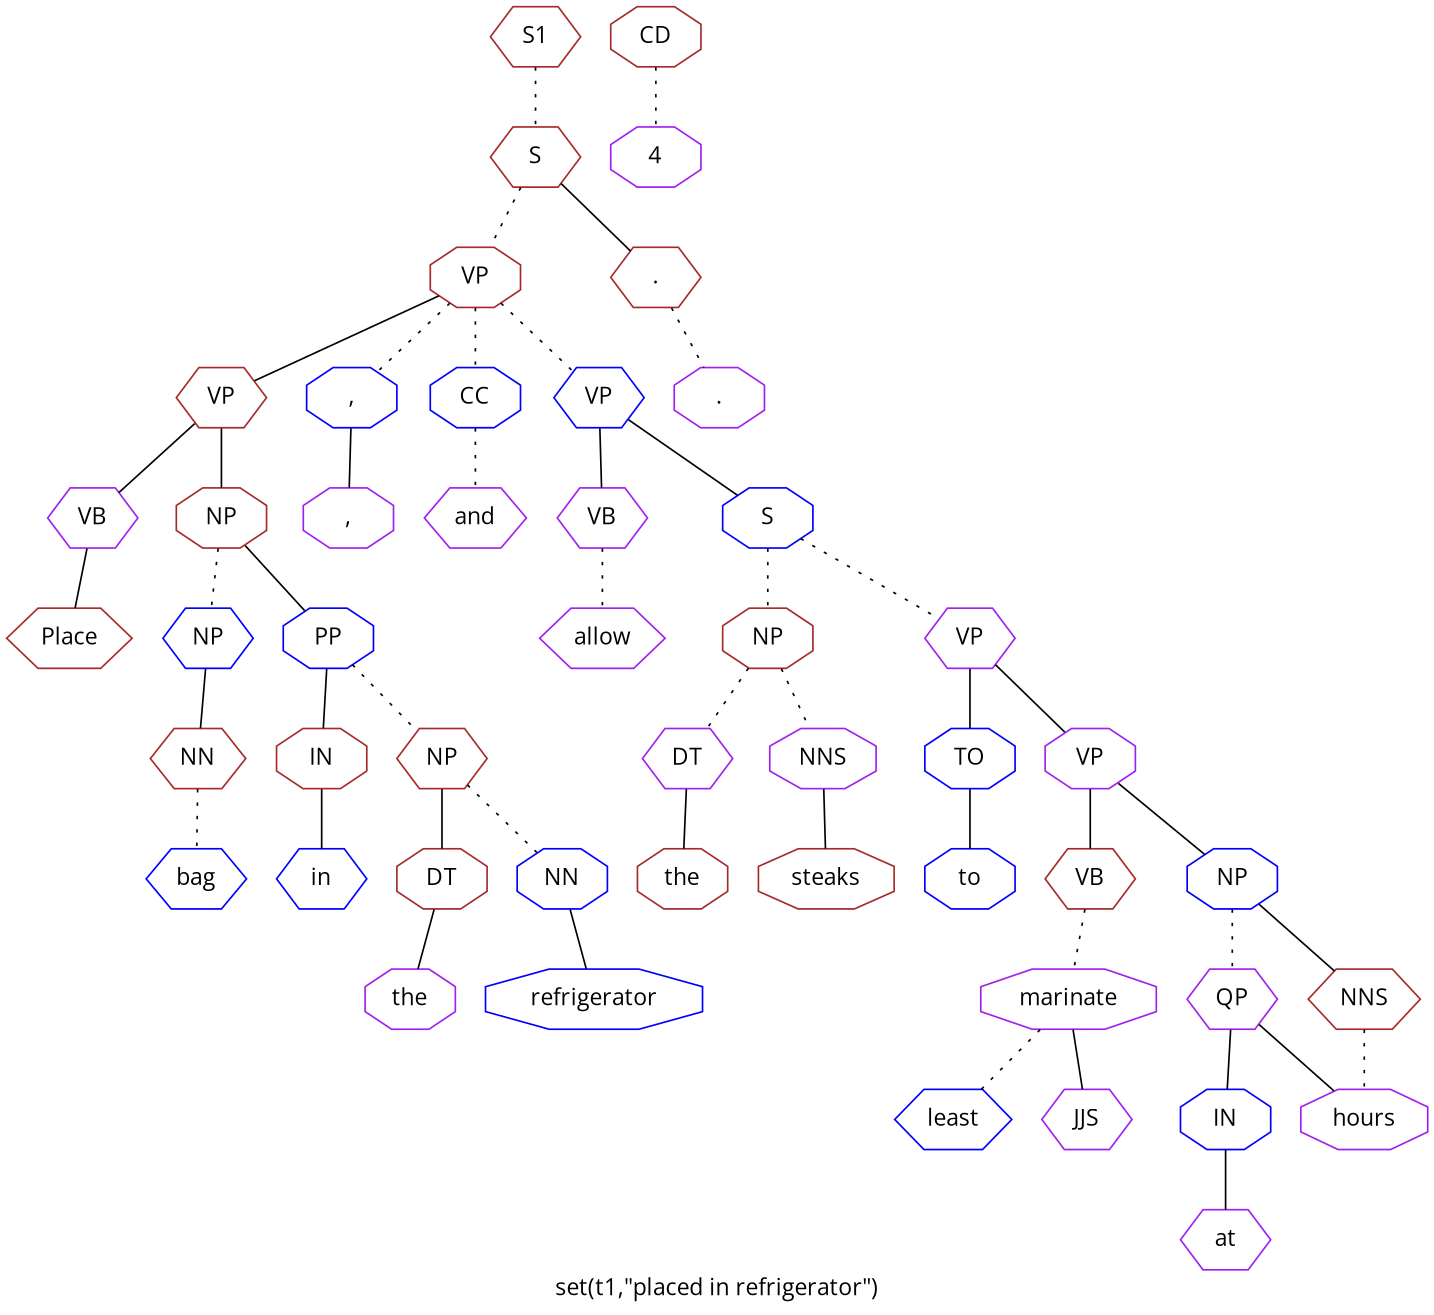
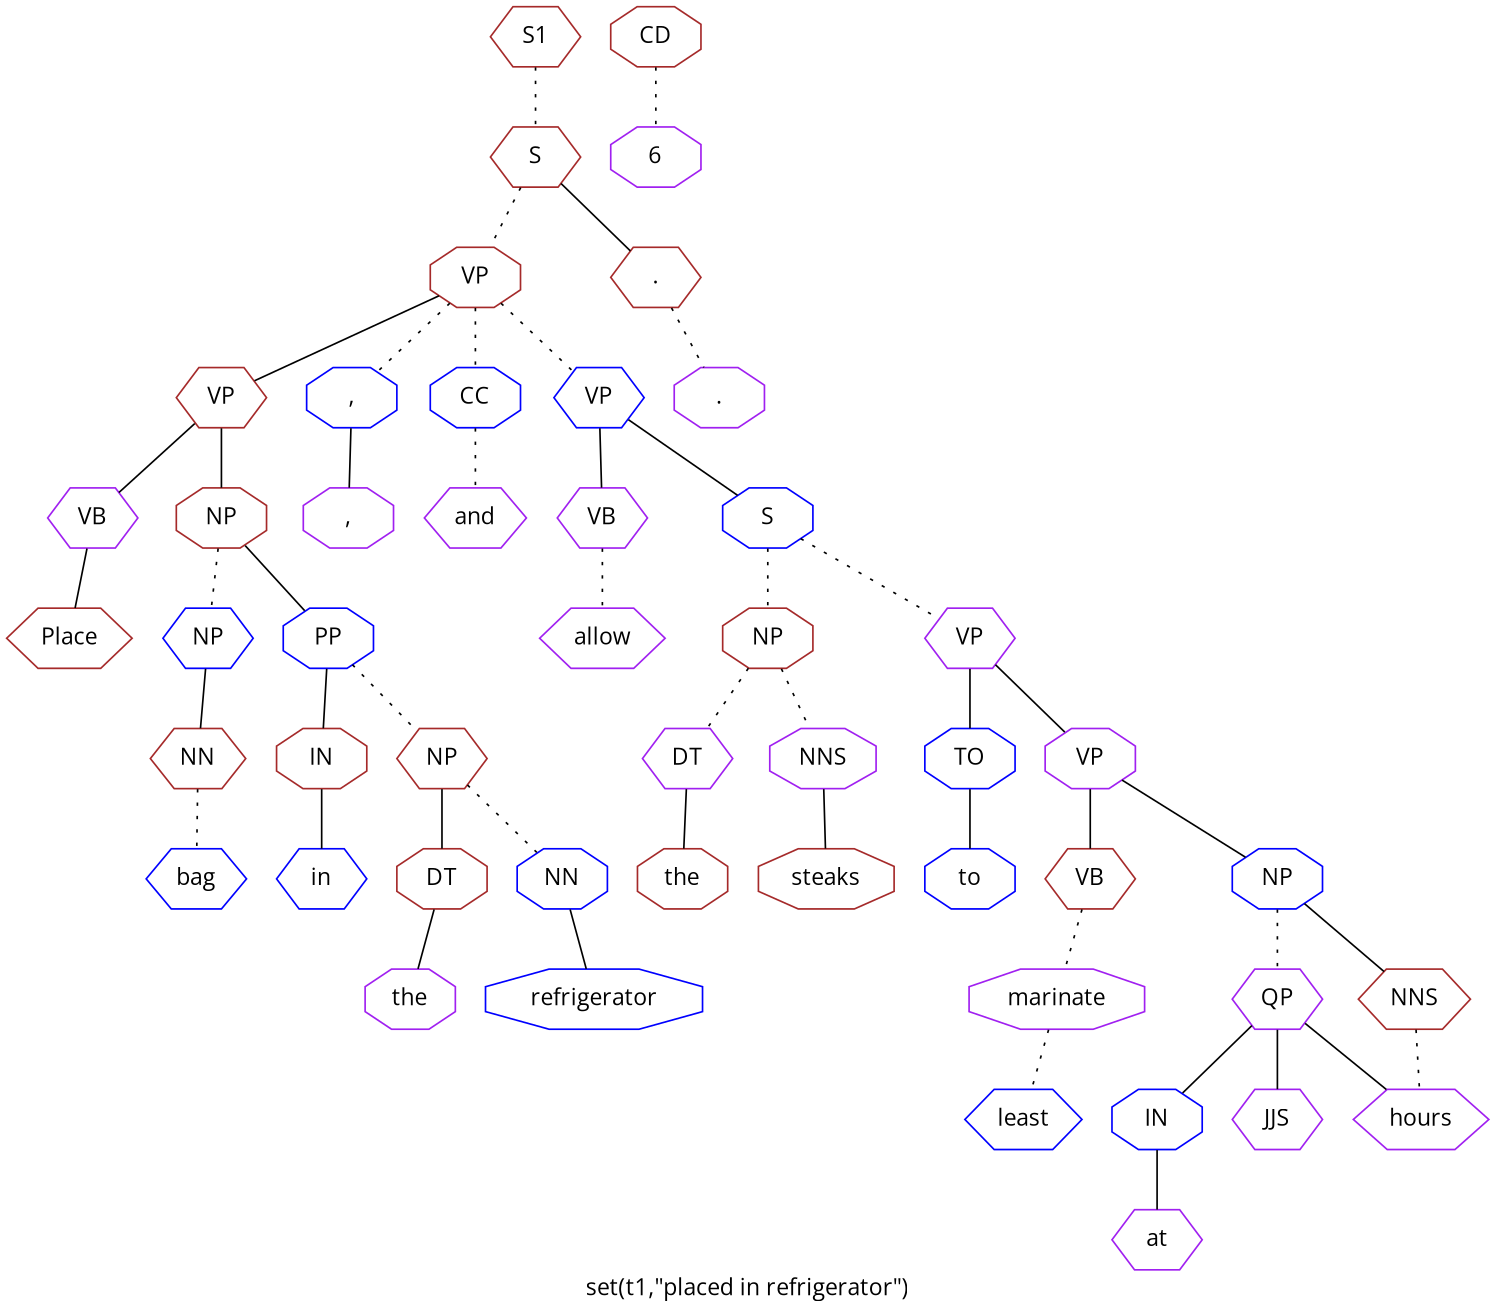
node "4": label "4" -> "6"
edge "marinate" -- "JJS": now "QP" -- "JJS"
node "hours": shape octagon -> hexagon
